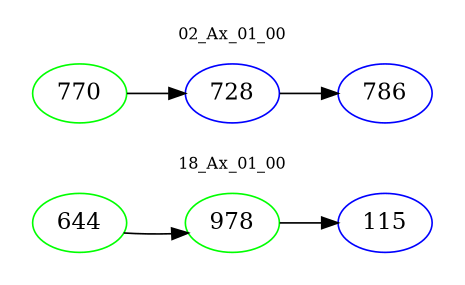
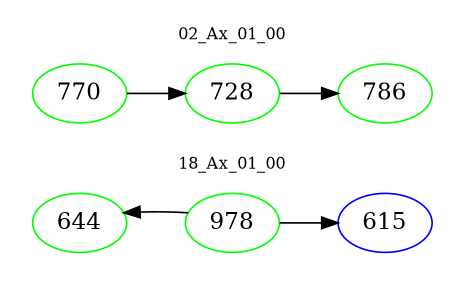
node "728": color blue -> green
node "786": color blue -> green
node "115": label "115" -> "615"
edge "644" -> "978": reversed
